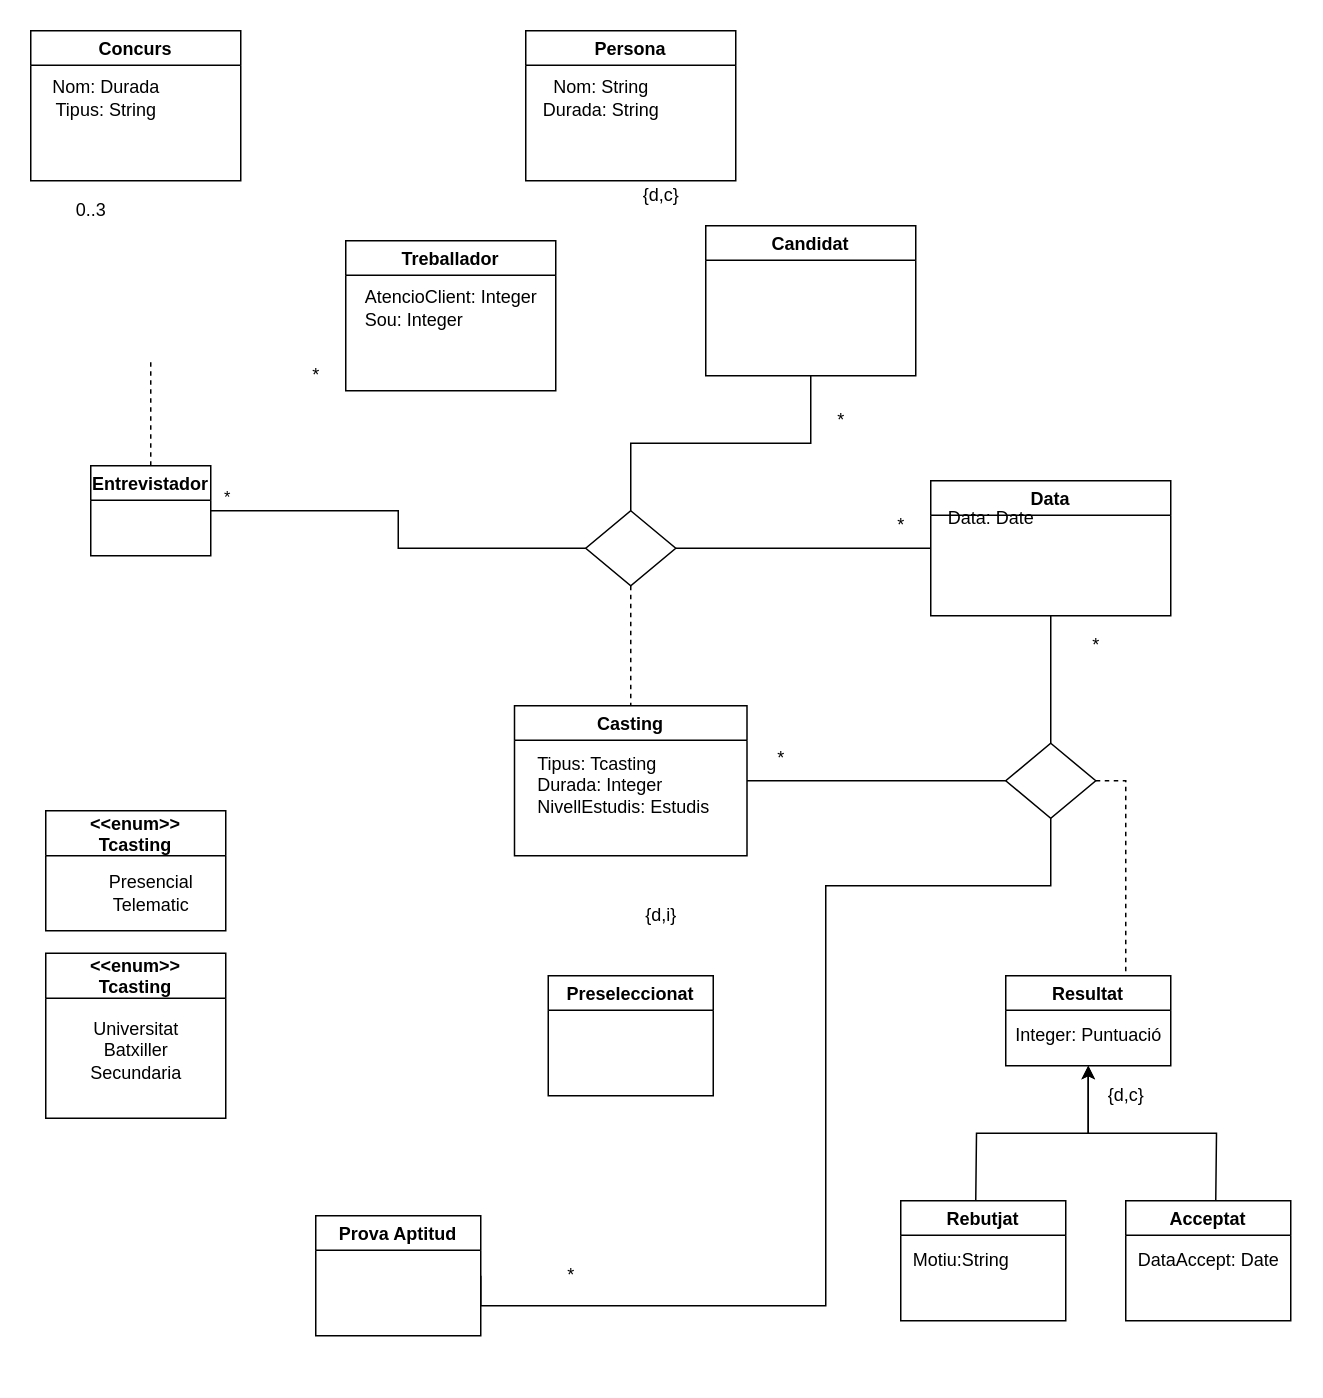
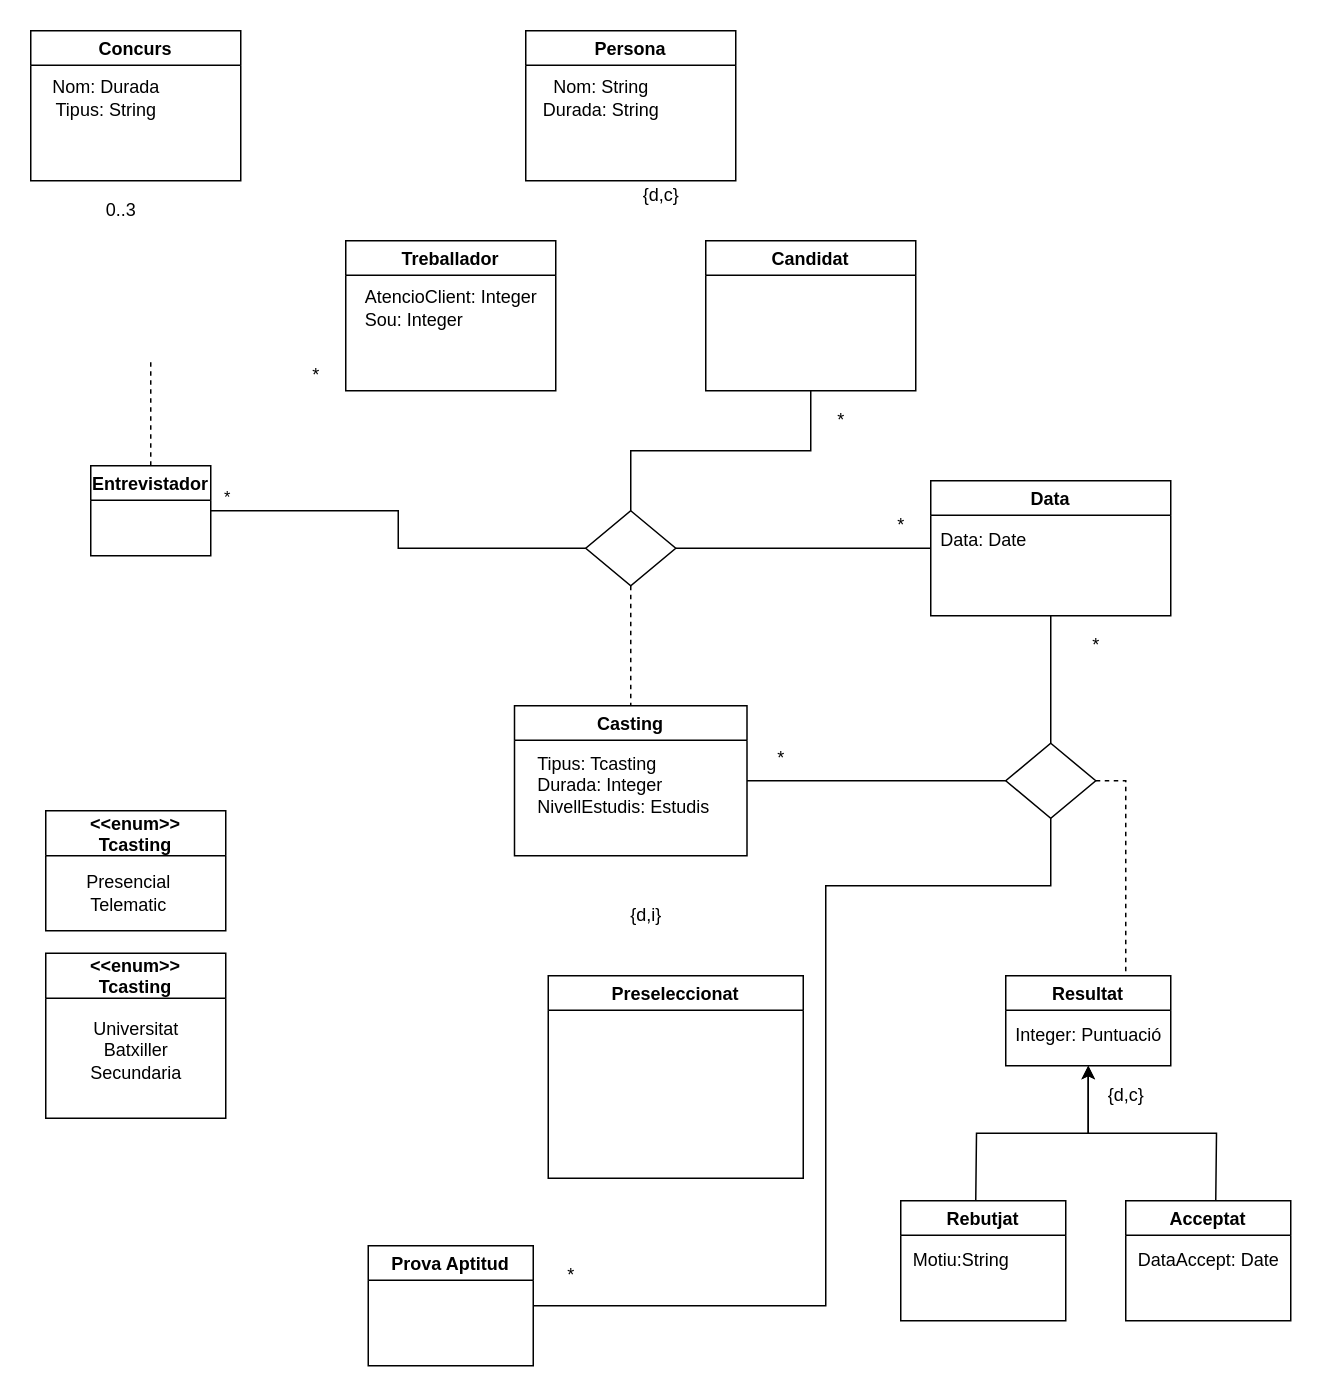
node "0..3": moved (91, 211) -> (121, 211)
node "Candidat": moved (811, 301) -> (811, 316)
node "Data: Date": moved (991, 518) -> (983, 541)
node "Presencial Telematic": moved (151, 893) -> (128, 893)
node "{d,i}": moved (661, 916) -> (646, 916)
node "Preseleccionat": size 165x120 -> 255x203
node "Prova Aptitud": moved (398, 1276) -> (451, 1306)
